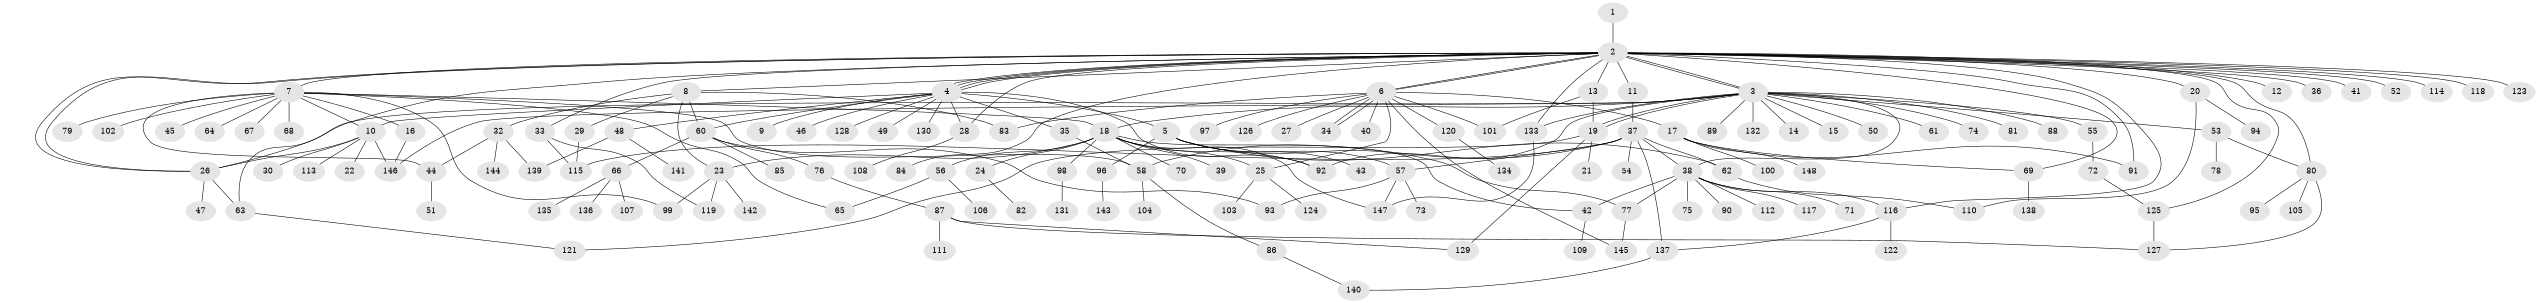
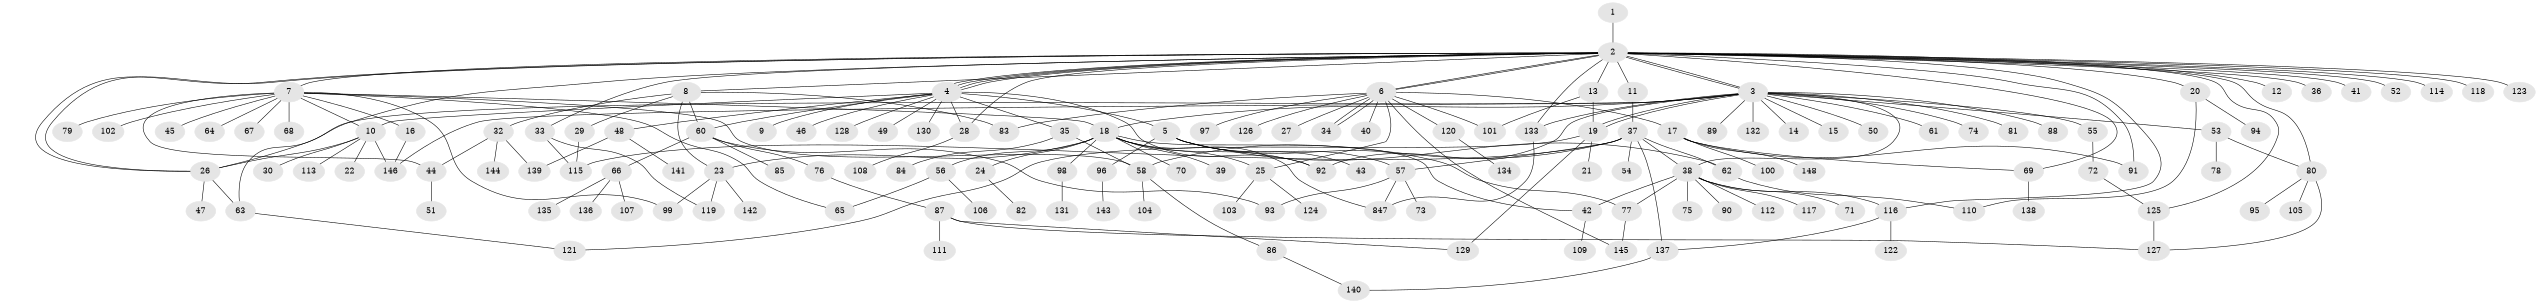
edge "2" -- "84": now "35" -- "84"
node "147": label "147" -> "847"
